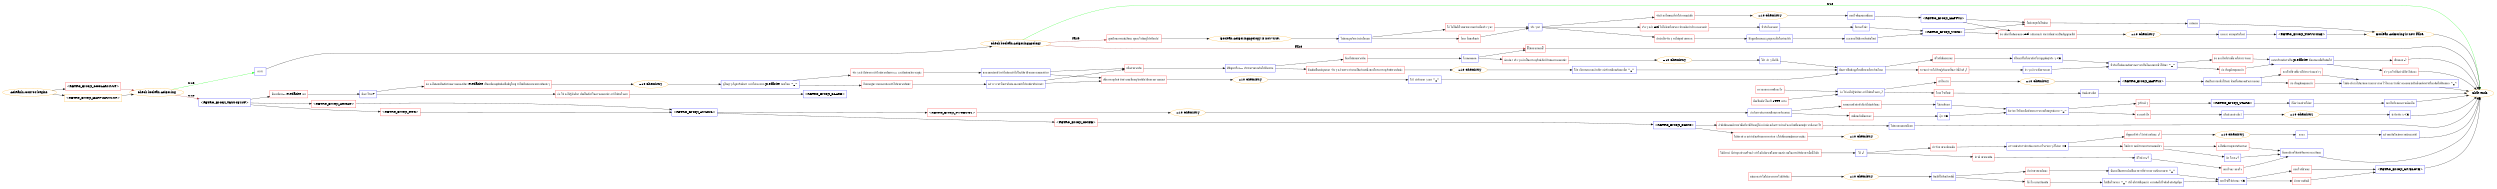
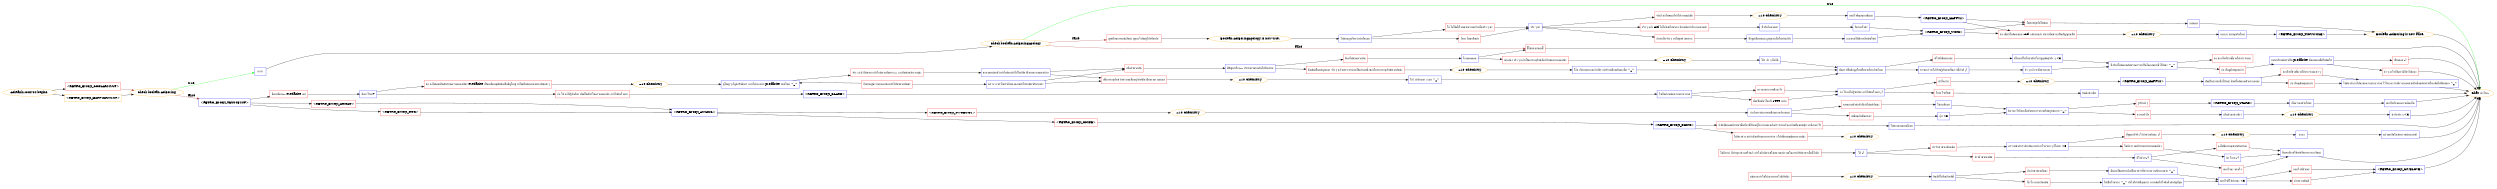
edge "อ้อ ขอบใจที่ช่วยชี้แจงให้กระจ่างนะ" -> "แต่จะเรียกมันว่าเป็น predasite ตั้งแต่ตอนนี้เป็นต้นไป": removed
node "รอจนกว่าจะได้เรียนรู้กันมากขึ้นกว่านี้อีกสิ ;)": color red -> blue
edge "หูใหญ่ ๆ ก็ดูน่ารักดีนะ! แล้วได้เจอพวก predasite บ่อยไหม ^_^" -> "ก็บ่อยอยู่นะ ชอบแอบย่องเข้าไปหาพวกมันน่ะ": reversed
node "Chat ends.": label "Chat ends." -> "Chat าอะไรค."
node "ใจเย็นก่อนพ่อคาวบอยอวกาศ": added
edge "Check boolean AoiBoring" -> "<RETRO_EMOJI_THUMBSUP>": label "true" -> "false"
edge "ไม่ดีกว่า พอดีว่าชอบทำงานคนเดียว" -> "คงไม่มีความสุขเท่ากันหรอก": now "ดีใจด้วย :')" -> "คงไม่มีความสุขเท่ากันหรอก"
